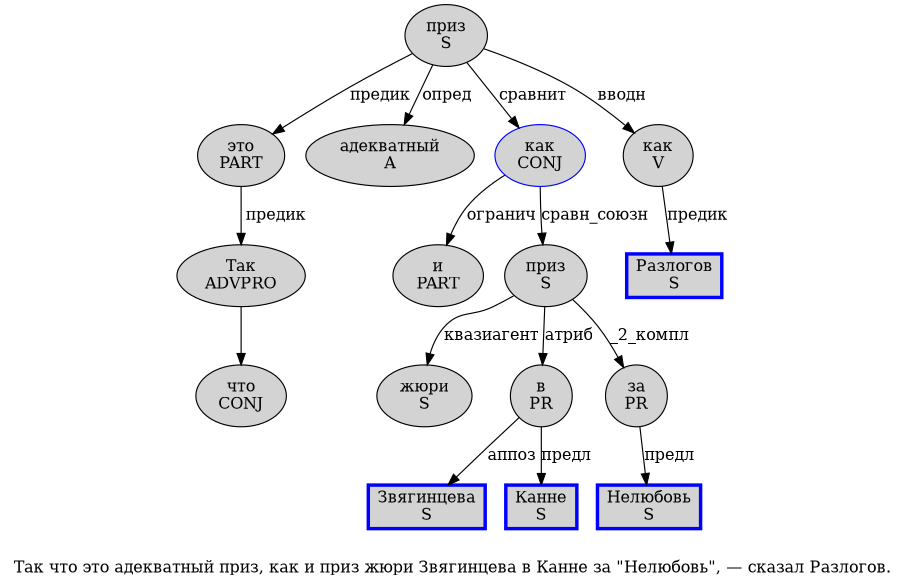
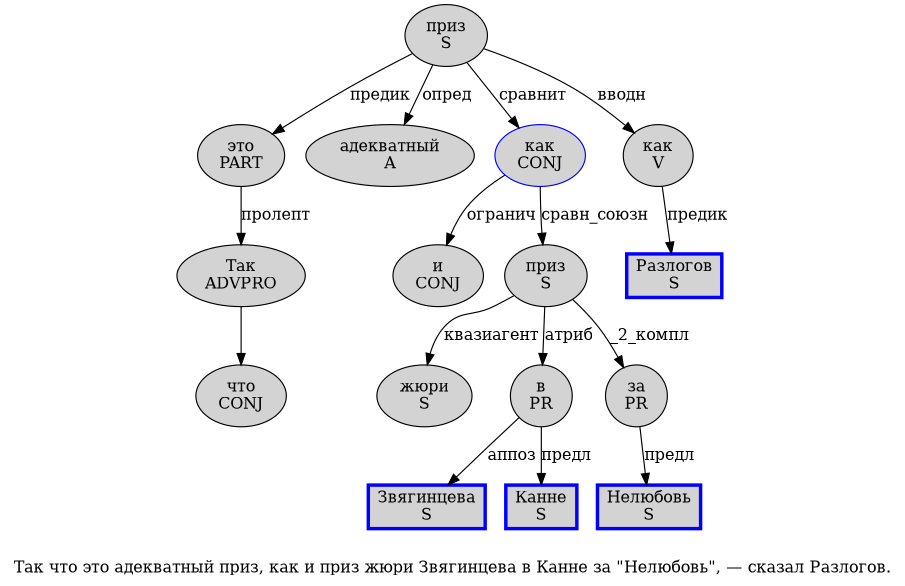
edge "это PART" -> "Так ADVPRO": label "предик" -> "пролепт"
node "и PART": label "и PART" -> "и CONJ"
